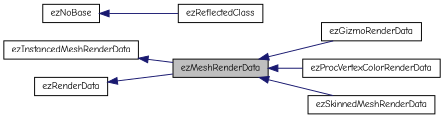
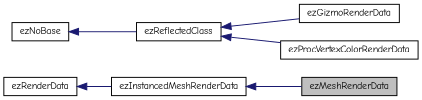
edge "ezGizmoRenderData" -> "ezMeshRenderData": now "ezGizmoRenderData" -> "ezReflectedClass"
edge "ezProcVertexColorRenderData" -> "ezMeshRenderData": now "ezProcVertexColorRenderData" -> "ezReflectedClass"
edge "ezMeshRenderData" -> "ezRenderData": now "ezInstancedMeshRenderData" -> "ezRenderData"
node "ezSkinnedMeshRenderData": removed
